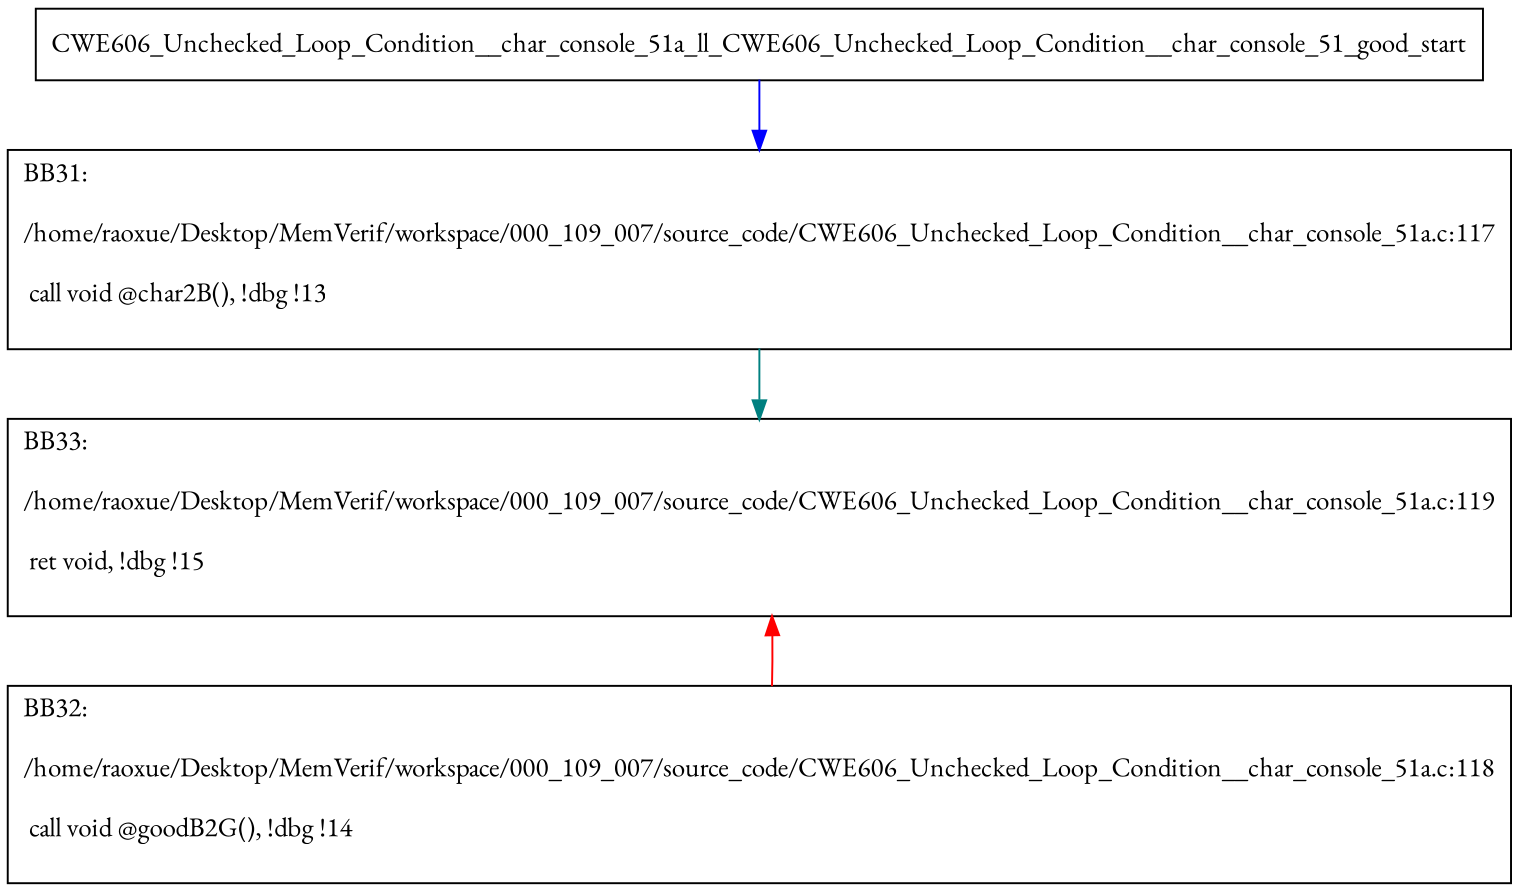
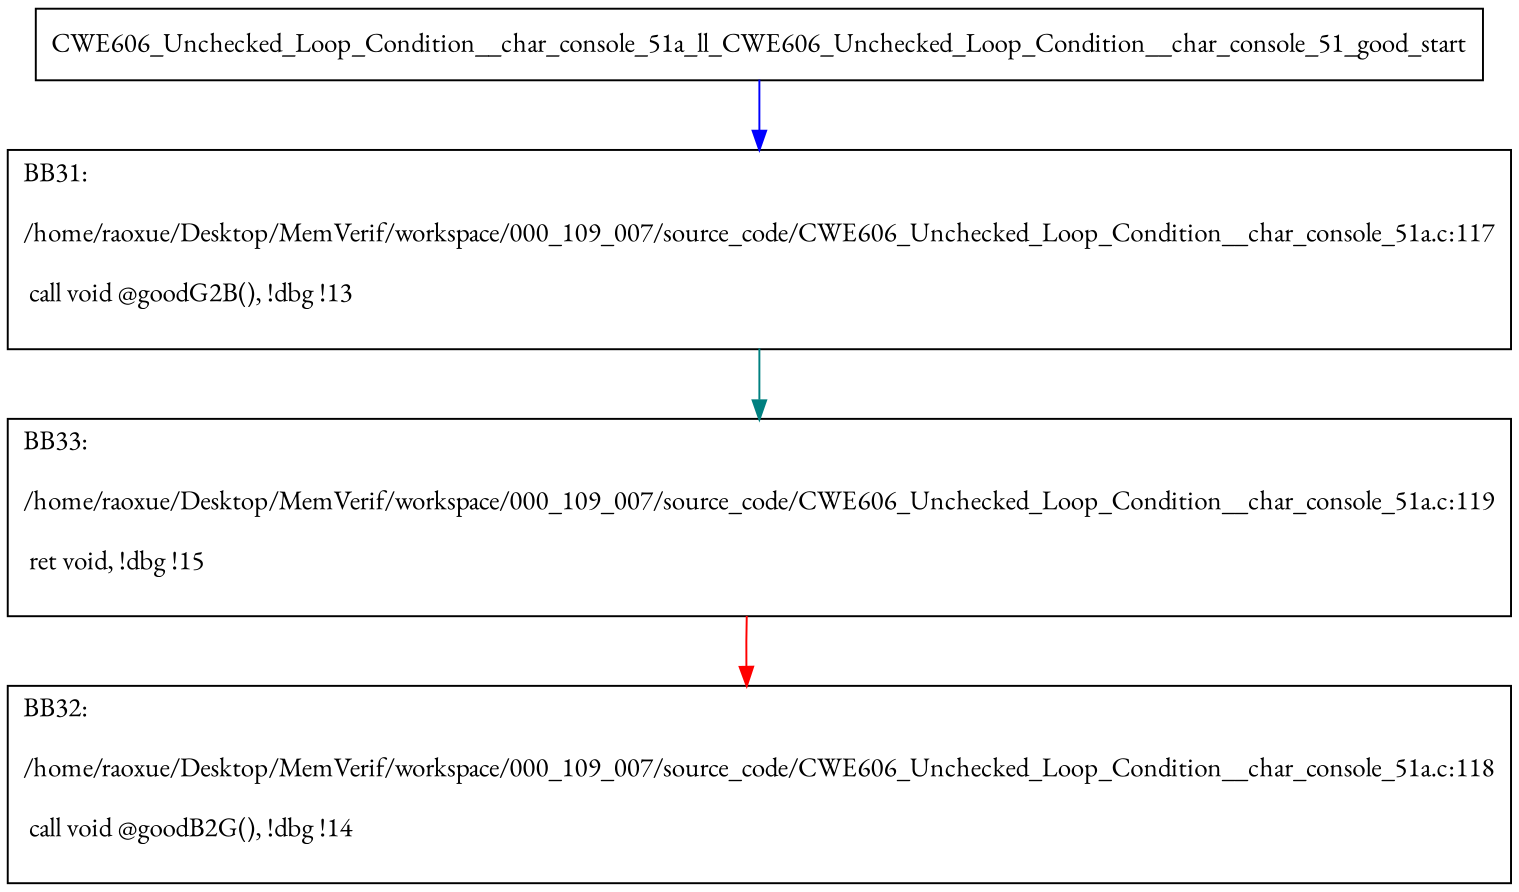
node "BB31:": text "call void @char2B(), !dbg !13" -> "call void @goodG2B(), !dbg !13"
edge "BB32:" -> "BB33:": reversed
